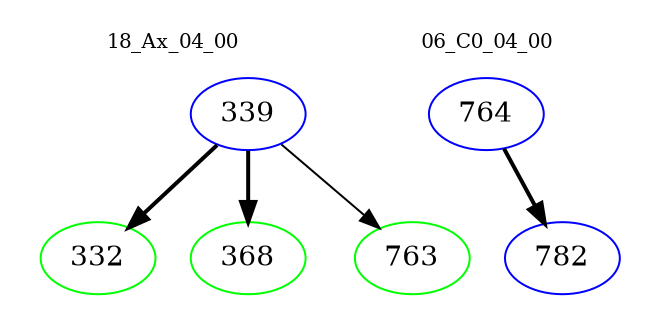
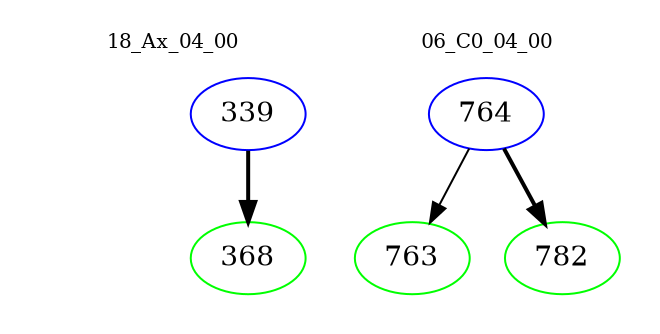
edge "339" -> "763": now "764" -> "763"
node "332": removed
node "782": color blue -> green
